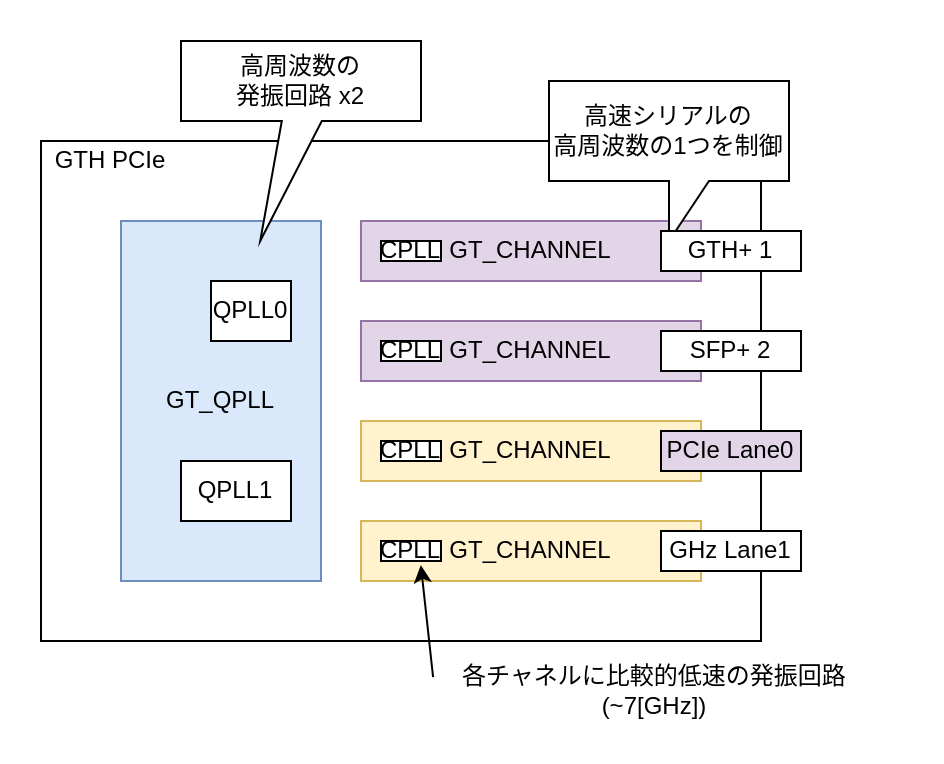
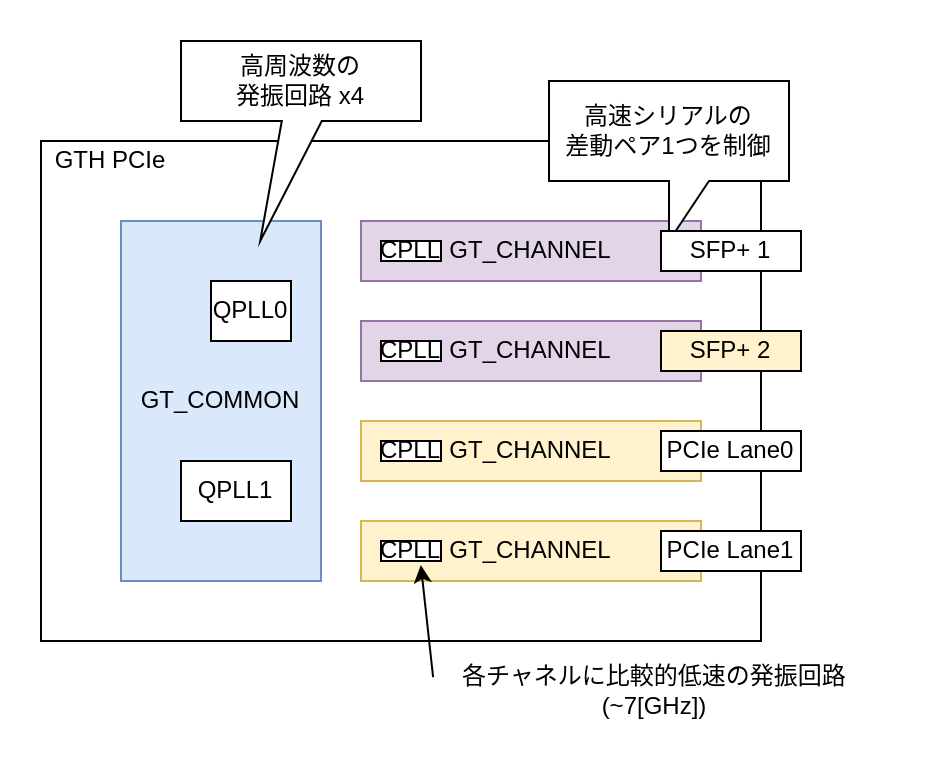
node "高周波数の 発振回路 x2": label "高周波数の 発振回路 x2" -> "高周波数の 発振回路 x4"
node "高速シリアルの 高周波数の1つを制御": label "高速シリアルの 高周波数の1つを制御" -> "高速シリアルの 差動ペア1つを制御"
node "GTH+ 1": label "GTH+ 1" -> "SFP+ 1"
node "SFP+ 2": fillcolor #ffffff -> #fff2cc
node "GT_QPLL": label "GT_QPLL" -> "GT_COMMON"
node "PCIe Lane0": fillcolor #e1d5e7 -> #ffffff
node "GHz Lane1": label "GHz Lane1" -> "PCIe Lane1"
